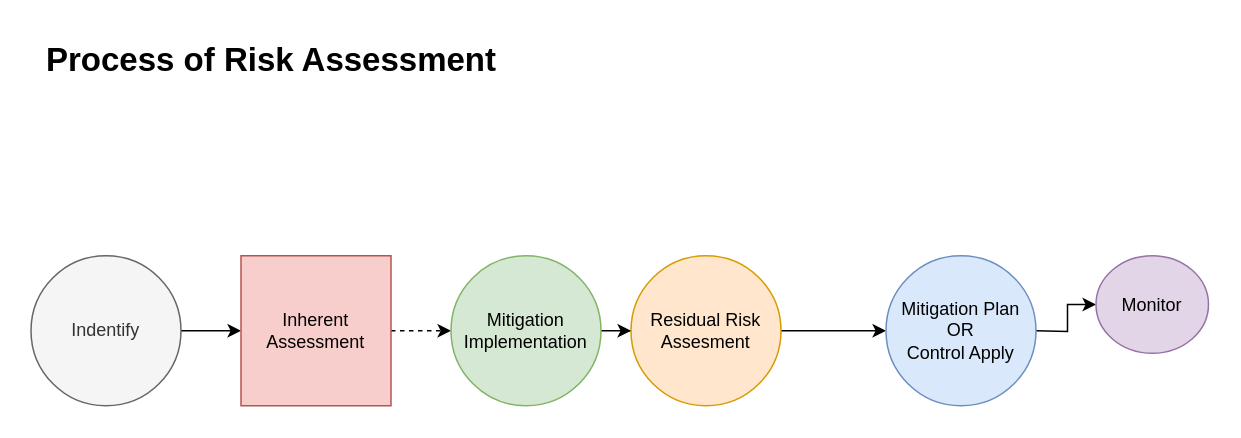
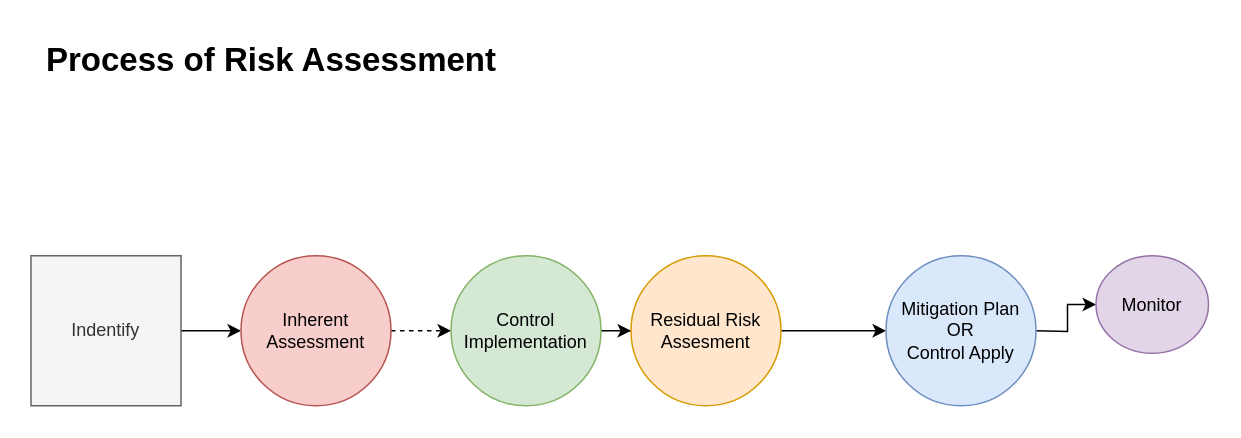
node "Indentify": shape ellipse -> rectangle
node "Inherent Assessment": shape rectangle -> ellipse
node "Mitigation Implementation": label "Mitigation Implementation" -> "Control Implementation"
